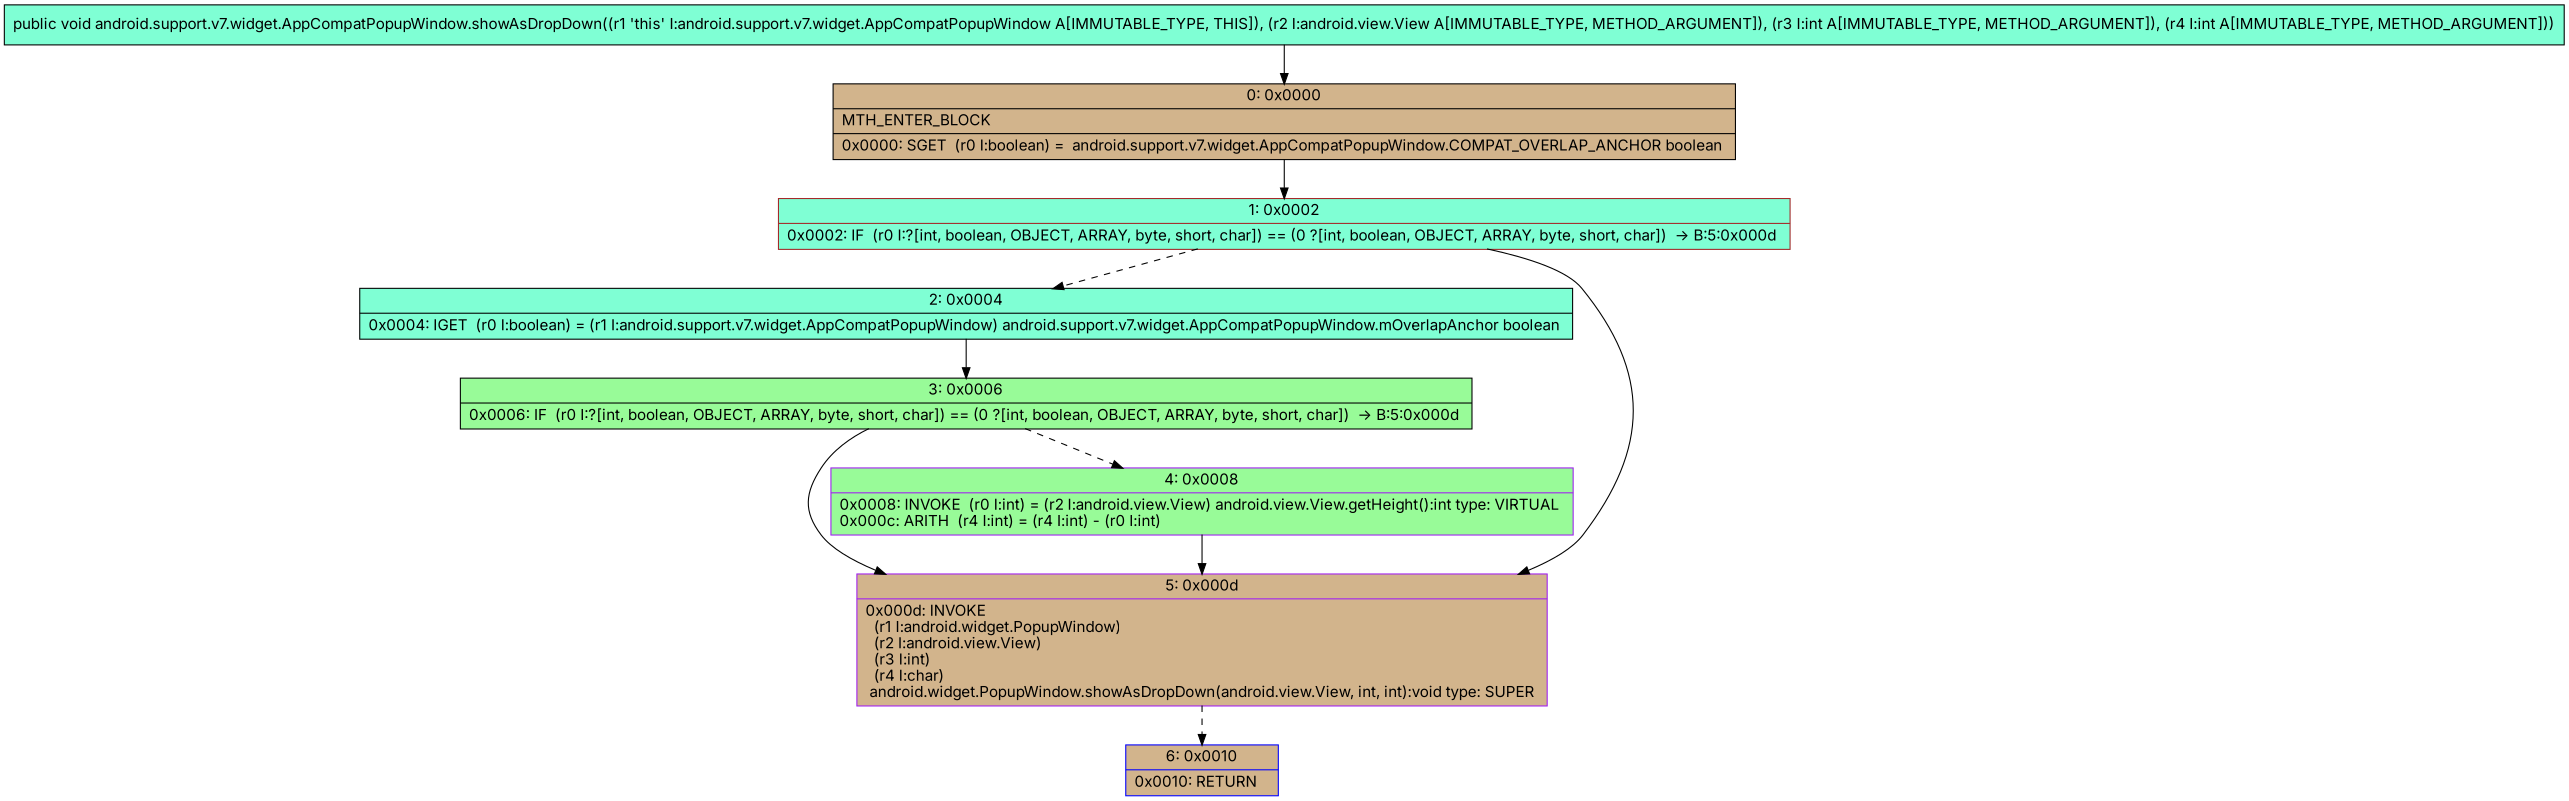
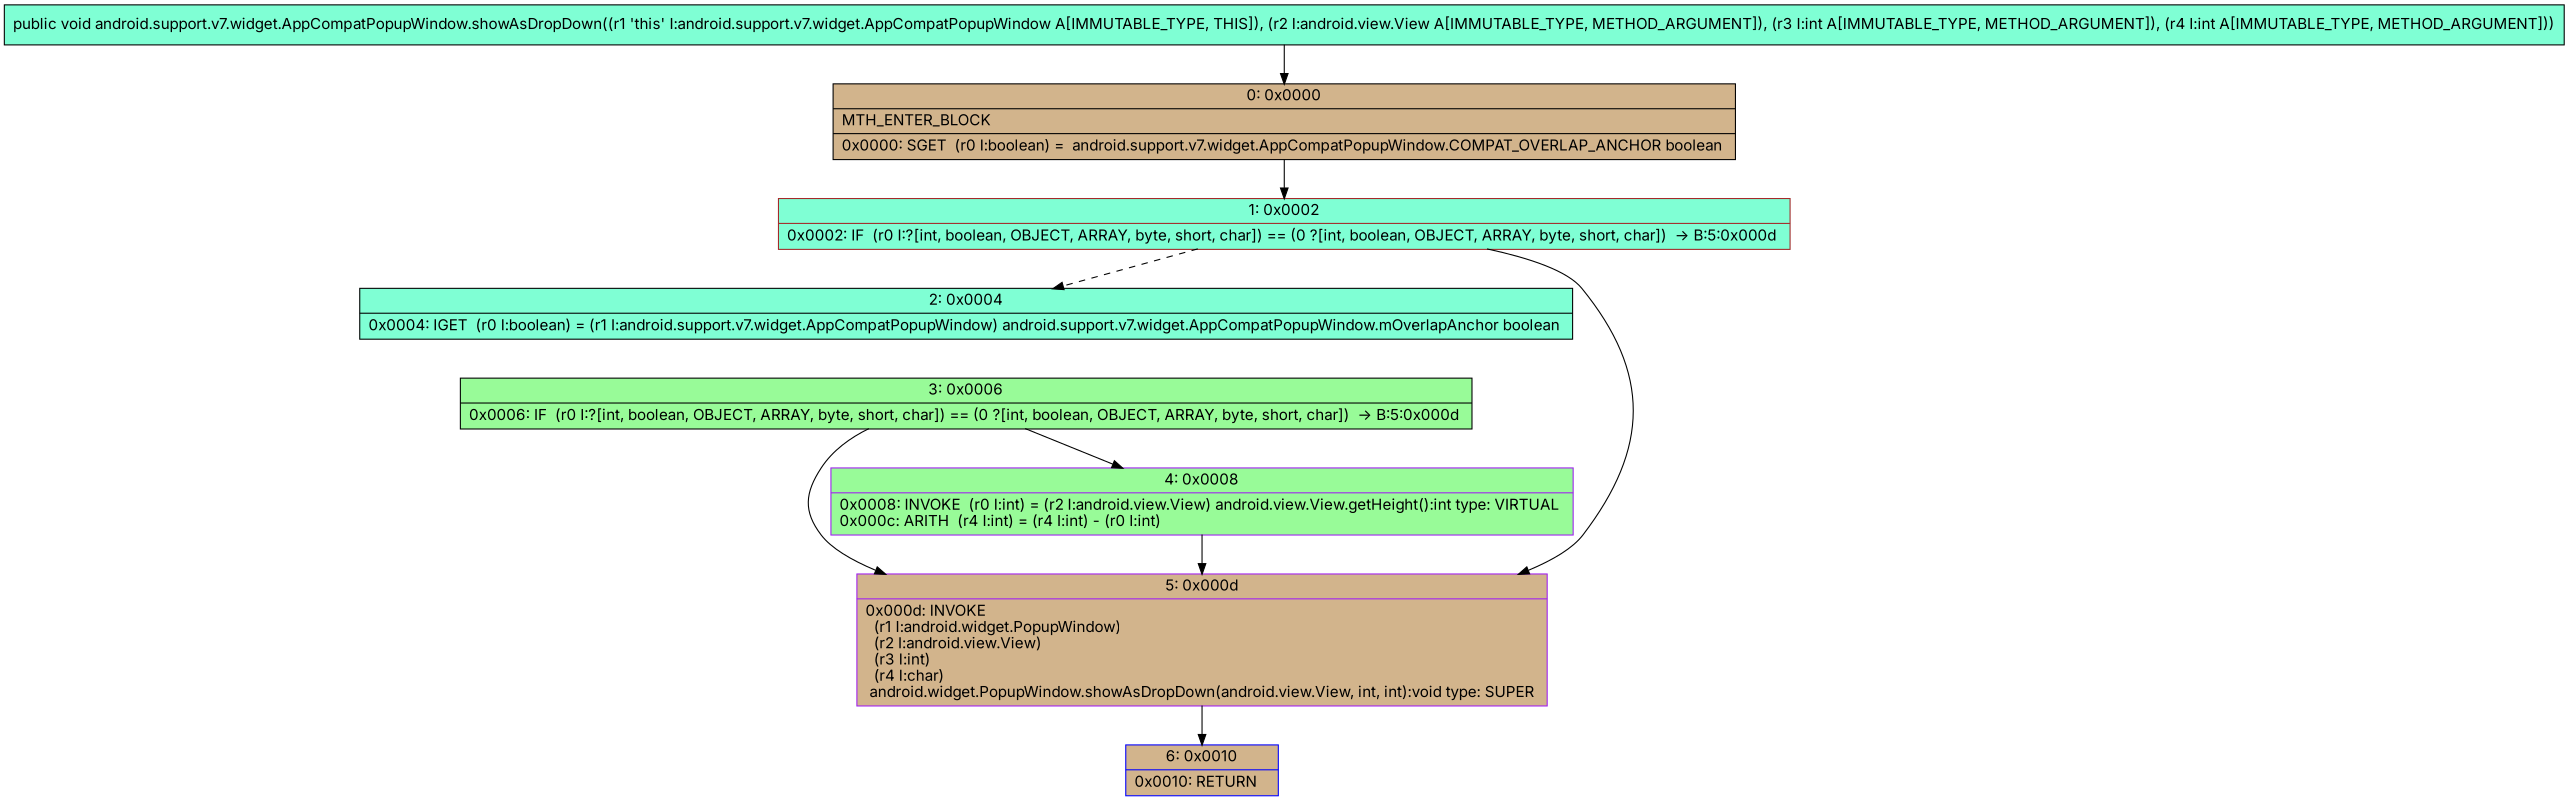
edge "2: 0x0004" -> "3: 0x0006": removed
edge "3: 0x0006" -> "4: 0x0008": style dashed -> solid
edge "5: 0x000d" -> "6: 0x0010": style dashed -> solid
